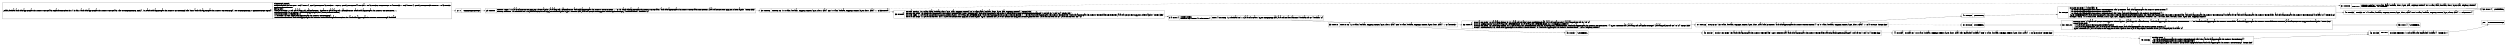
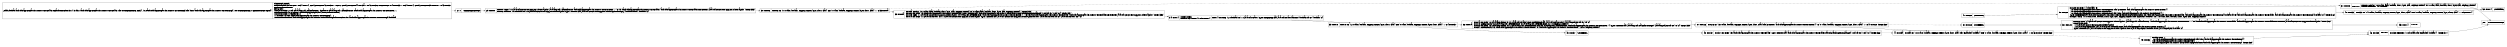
edge "31: 0x0008" -> "52: 0x0014": now "31: 0x0008" -> "28: ?"
edge "37: 0x0026" -> "47: 0x002e": now "37: 0x0026" -> "44: 0x003a"
node "53: 0x0014": text "SYNTHETIC" -> "INLINE"
